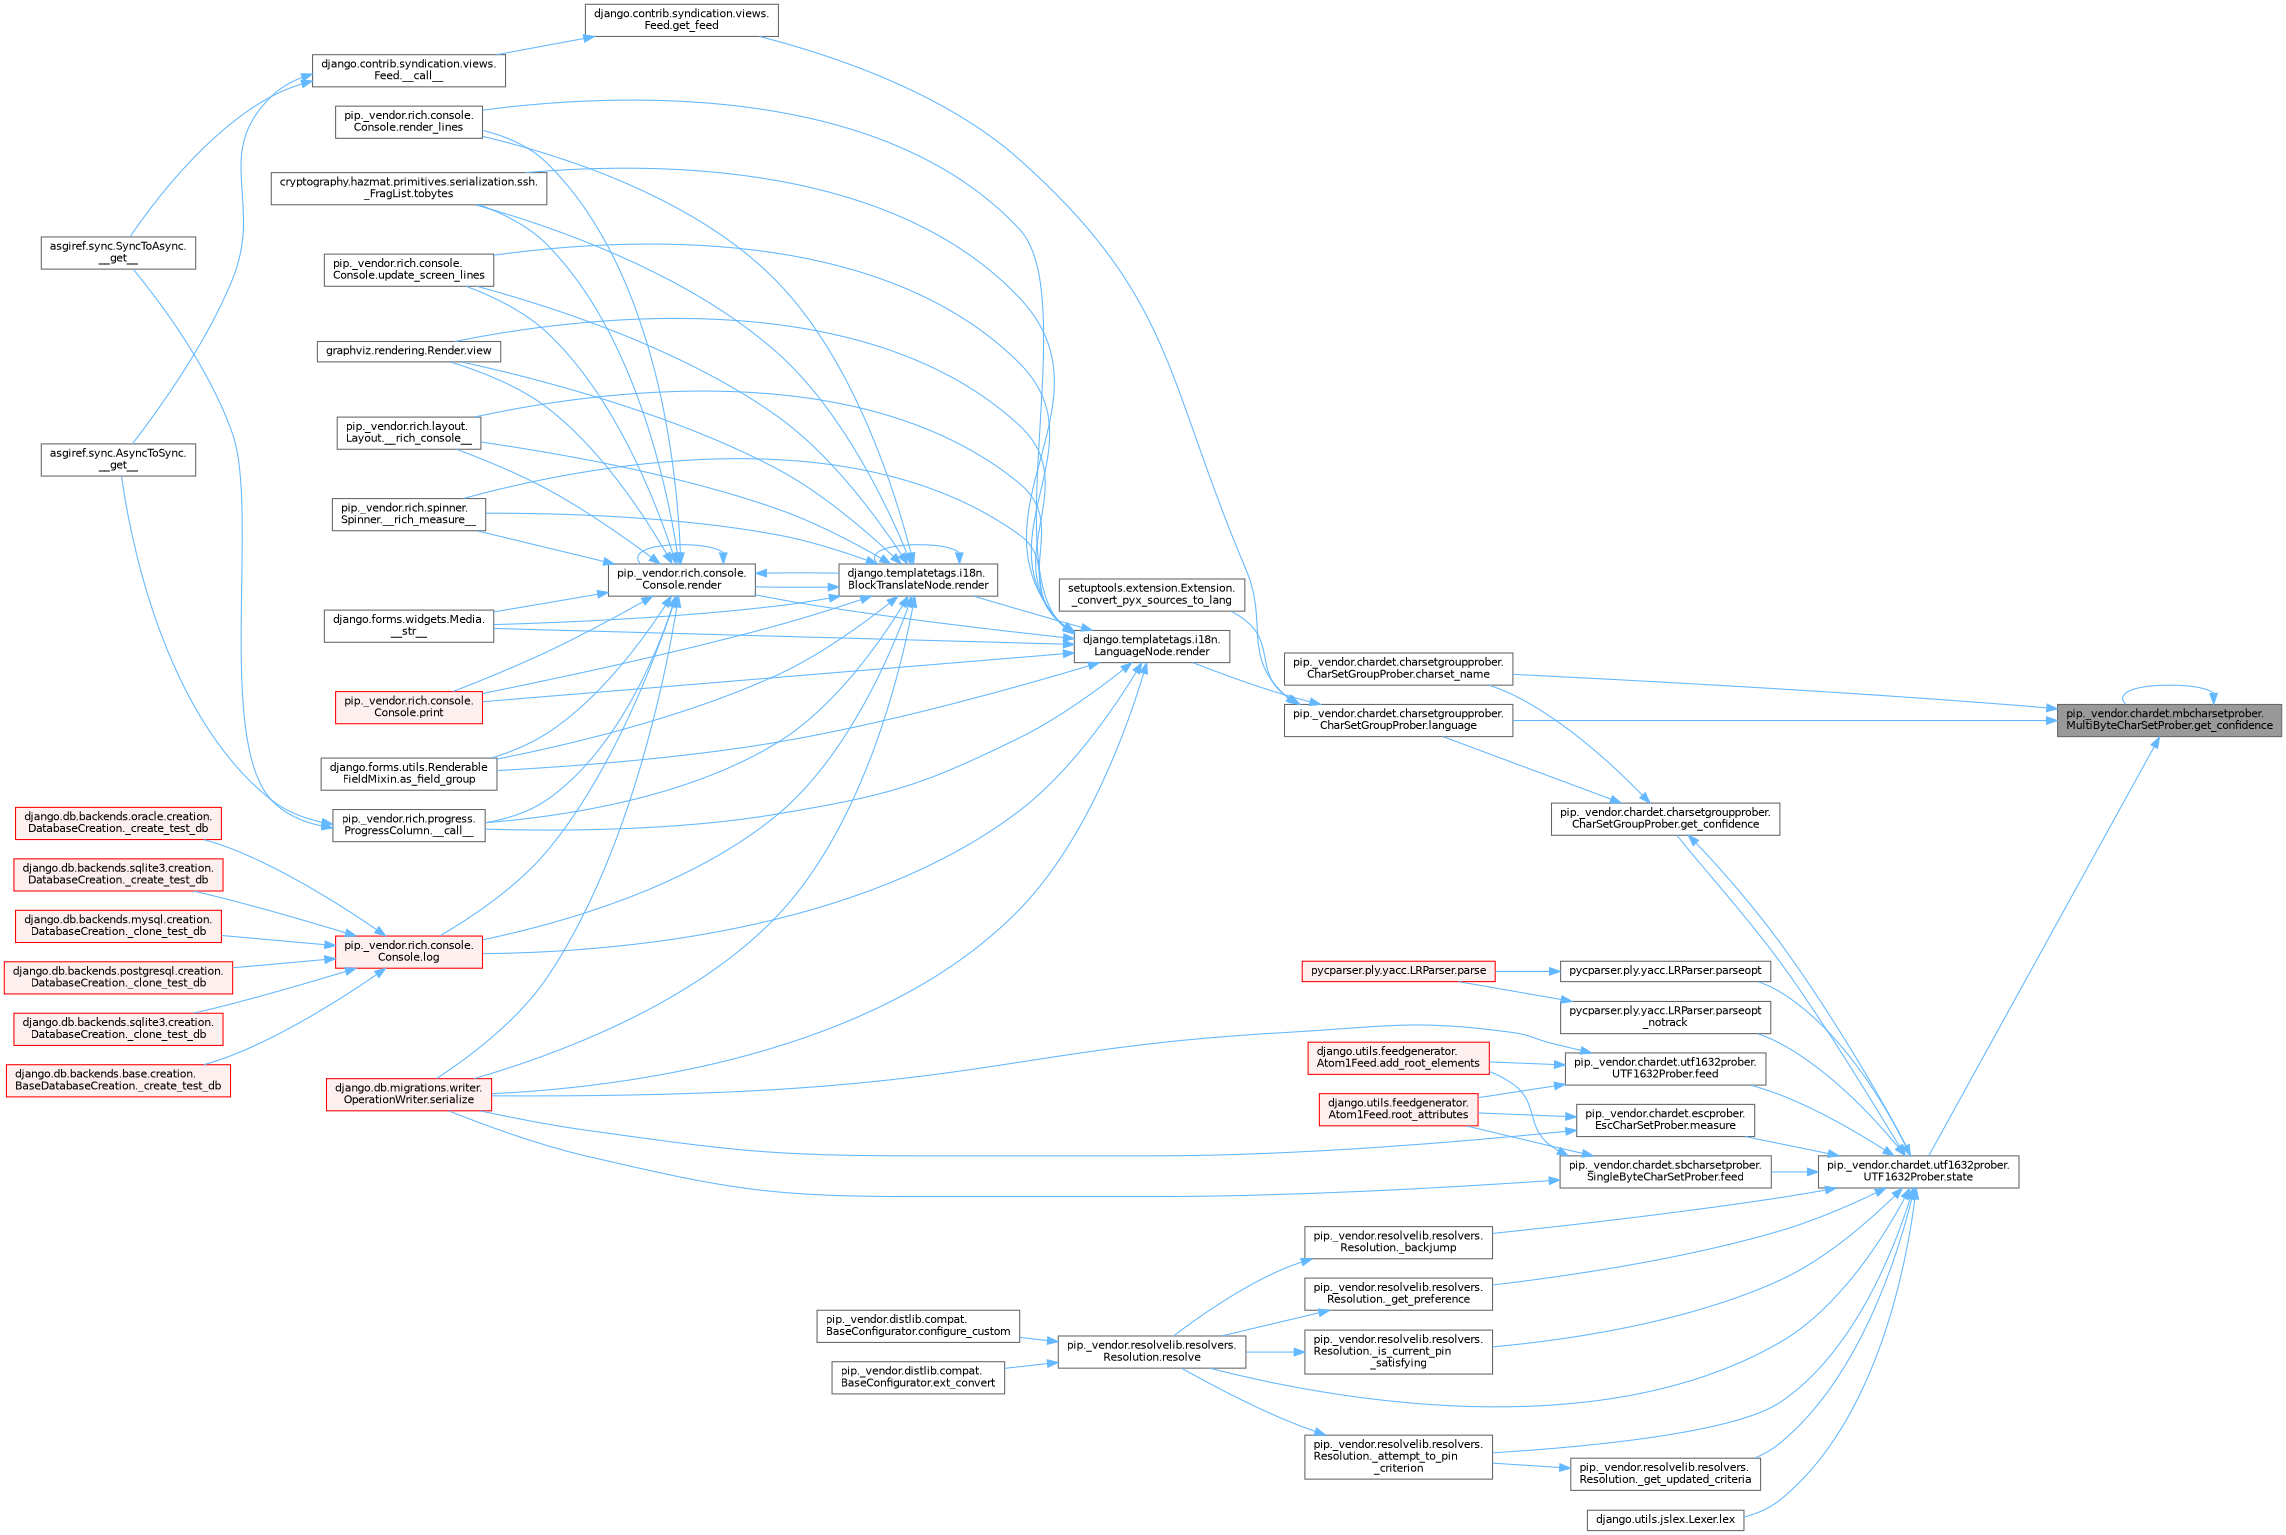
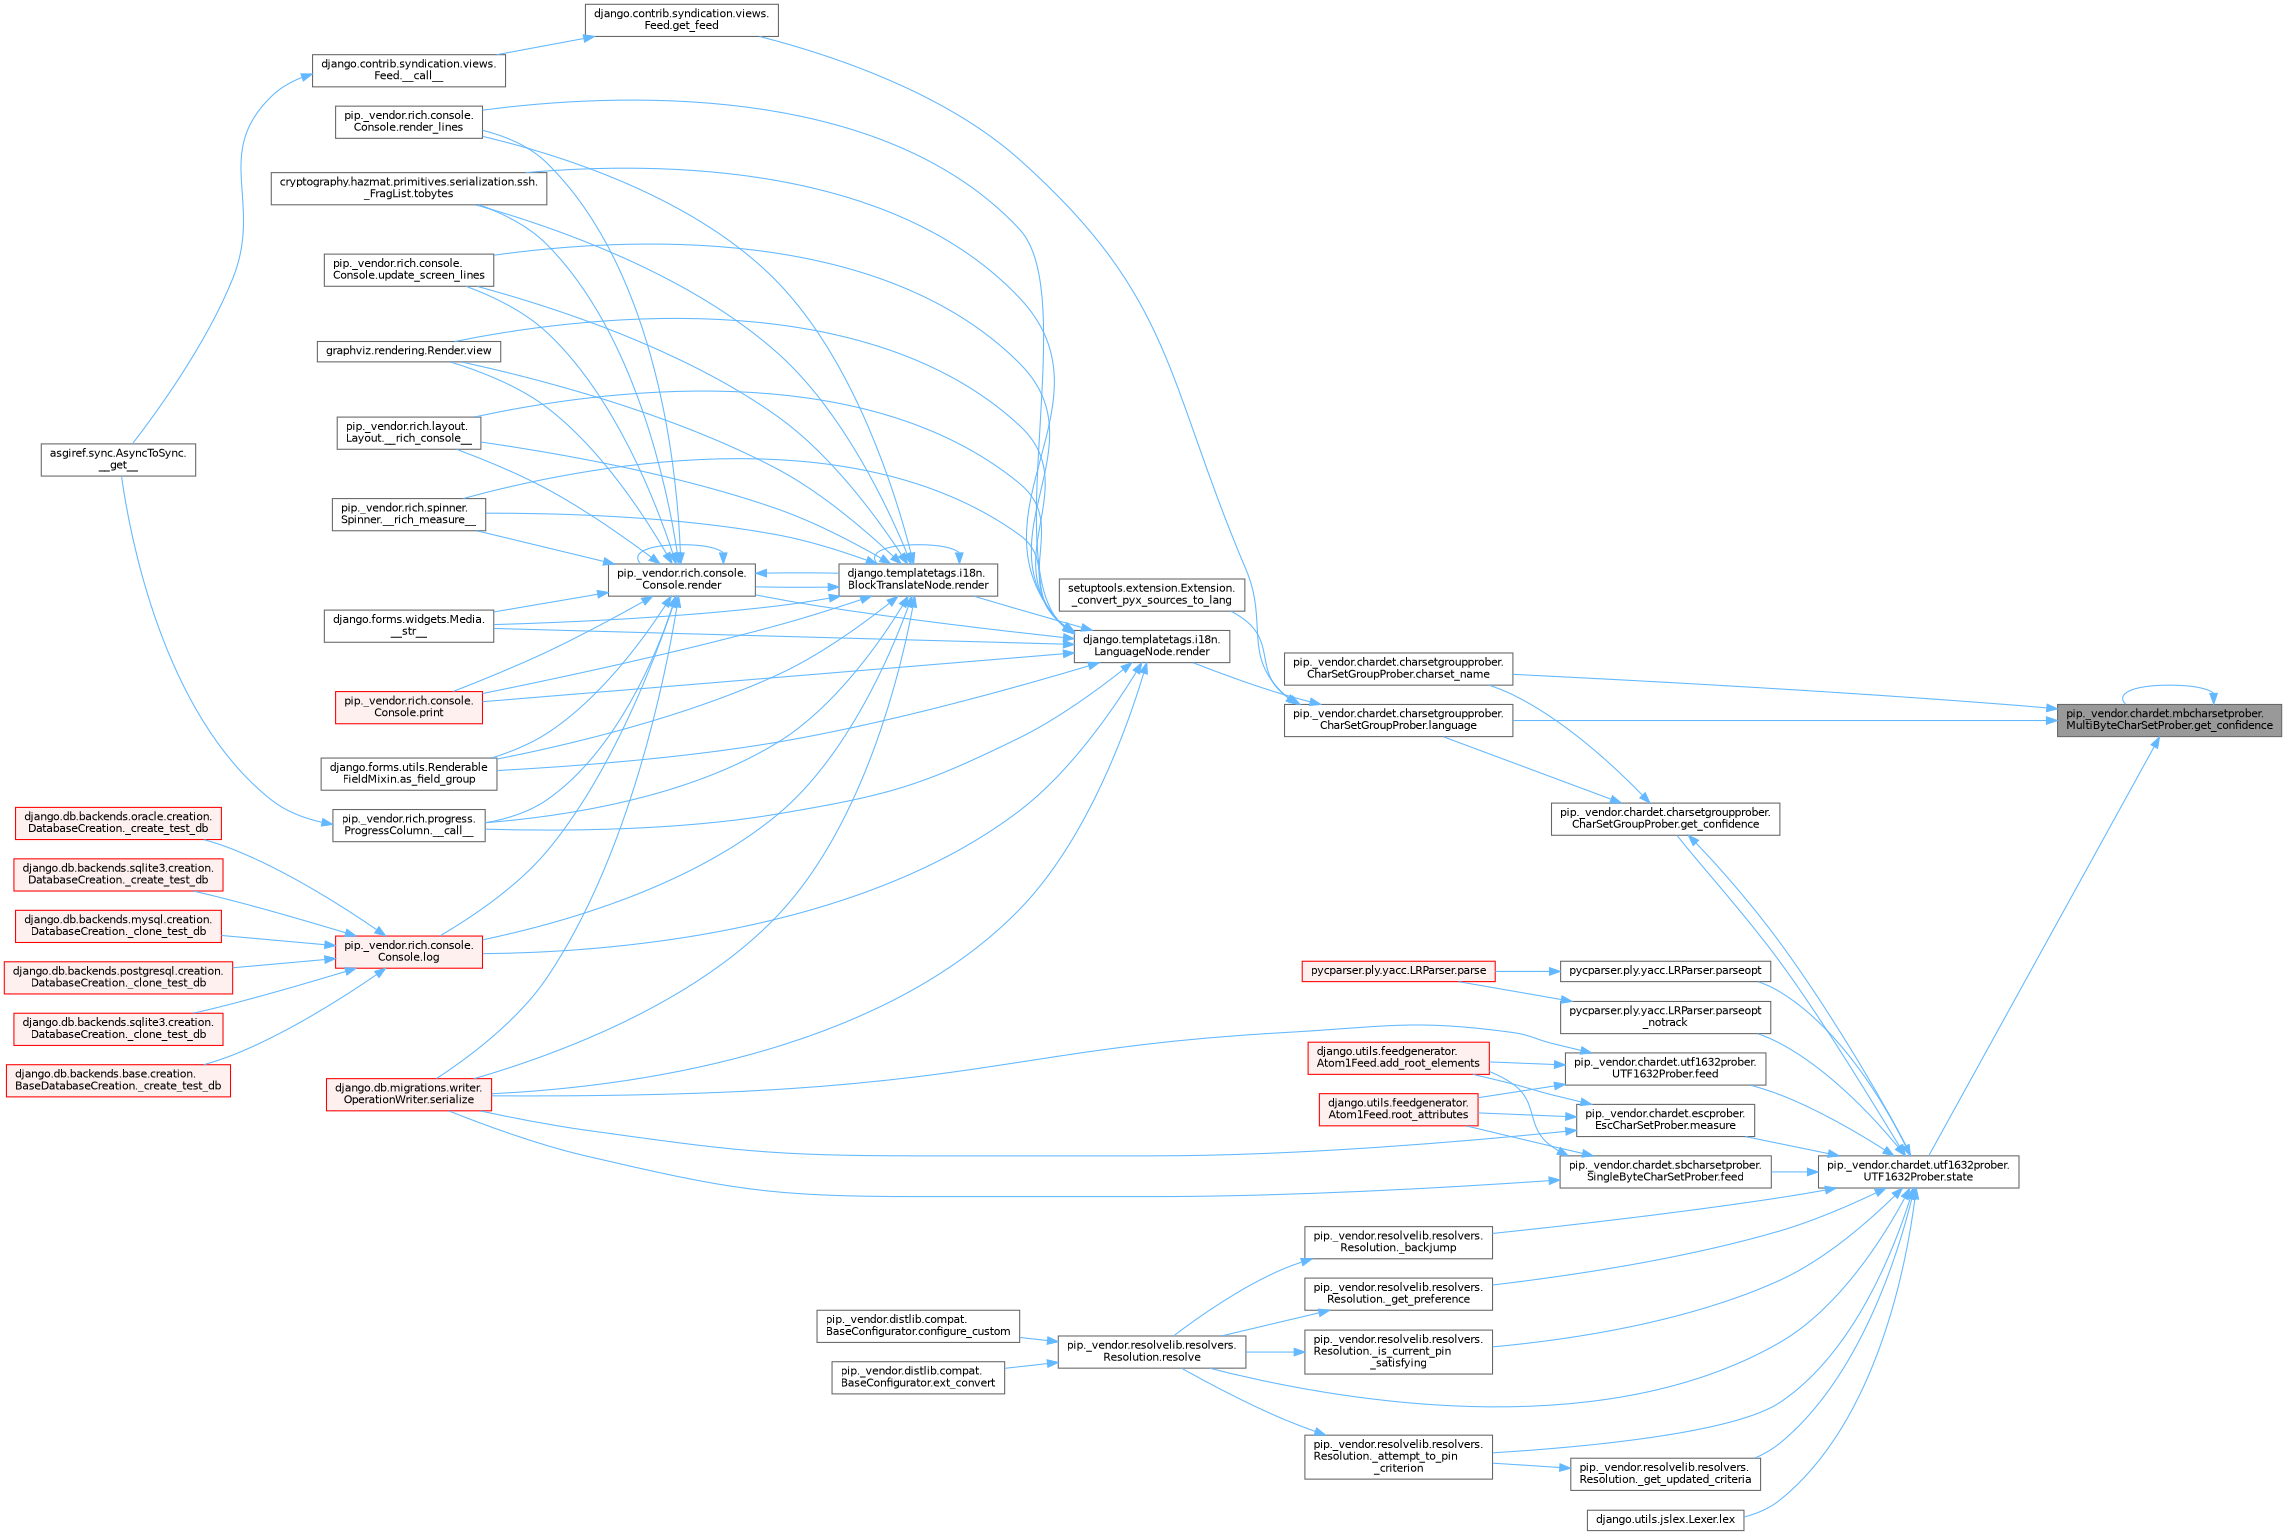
node "asgiref.sync.SyncToAsync. __get__": removed
edge "django.utils.feedgenerator. Atom1Feed.add_root_elements" -> "pip._vendor.chardet.escprober. EscCharSetProber.measure": added
